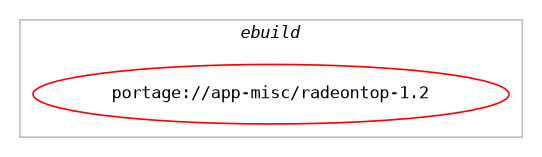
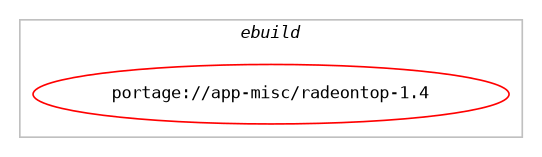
node "portage://app-misc/radeontop-1.2": label "portage://app-misc/radeontop-1.2" -> "portage://app-misc/radeontop-1.4"
